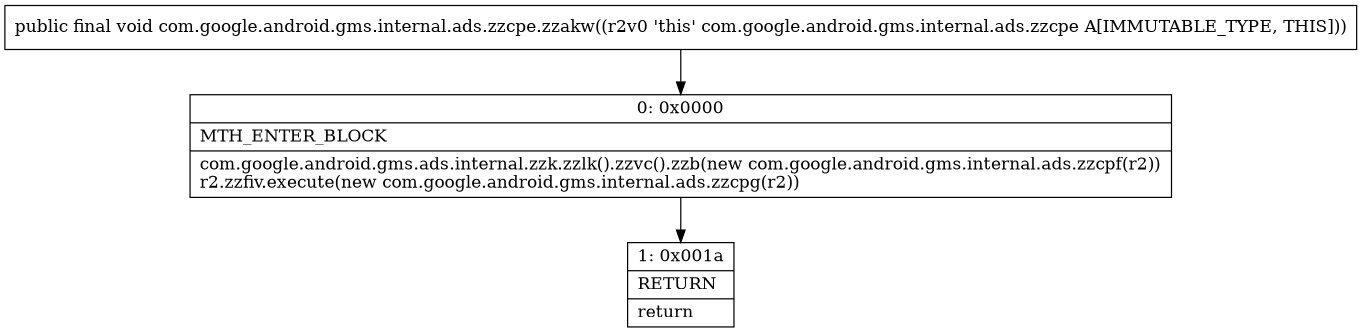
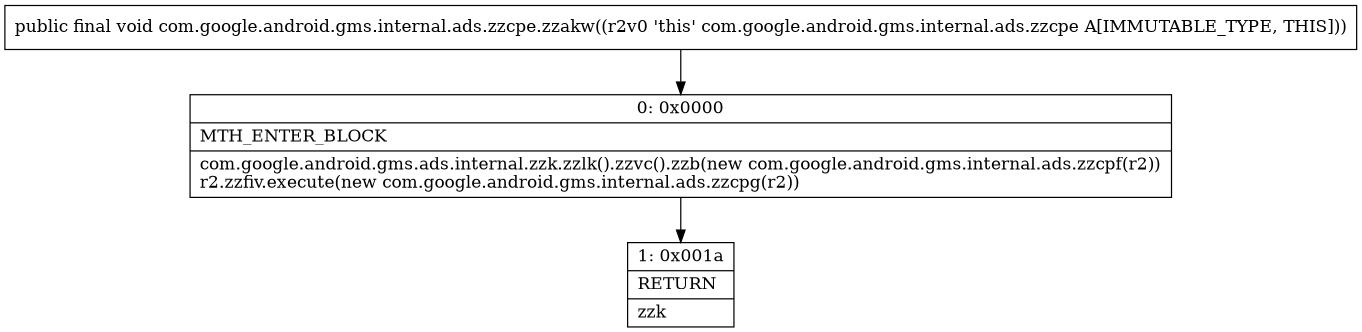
node "1: 0x001a": text "return" -> "zzk"
